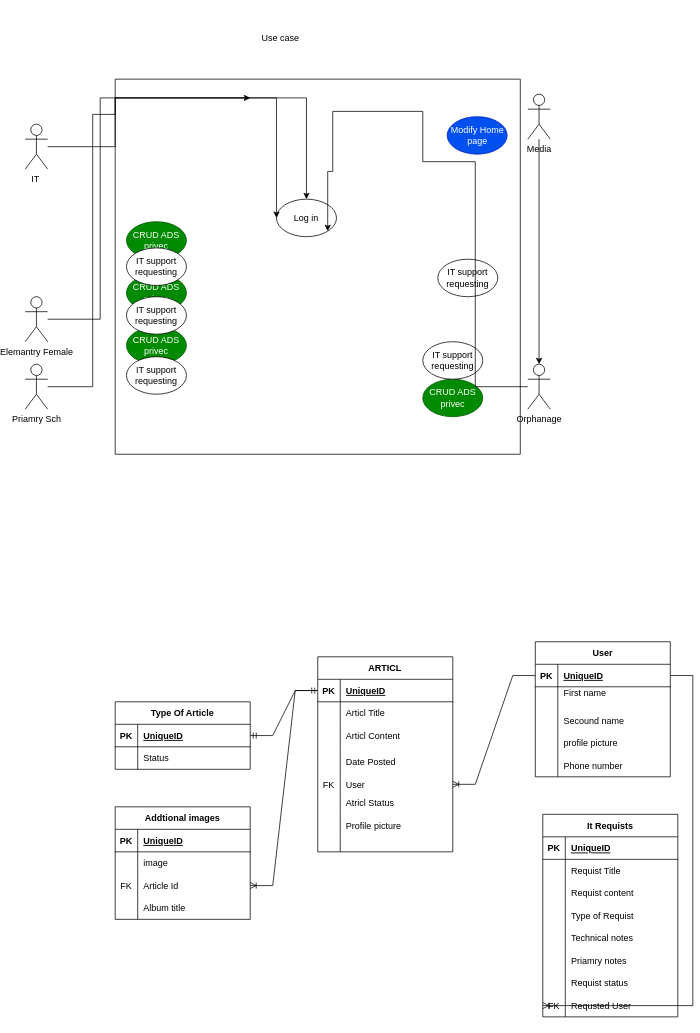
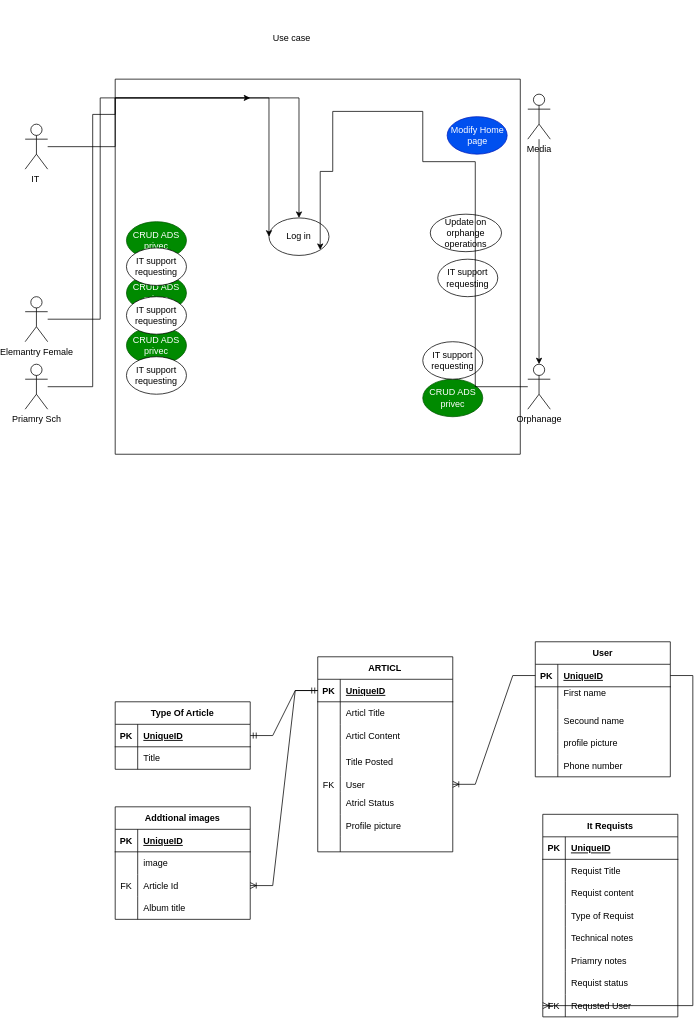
node "Use case": moved (280, 38) -> (291, 38)
node "Log in": moved (306, 218) -> (299, 237)
node "Update on orphange operations": added
node "Status": label "Status" -> "Title"
node "Date Posted": label "Date Posted" -> "Title Posted"
